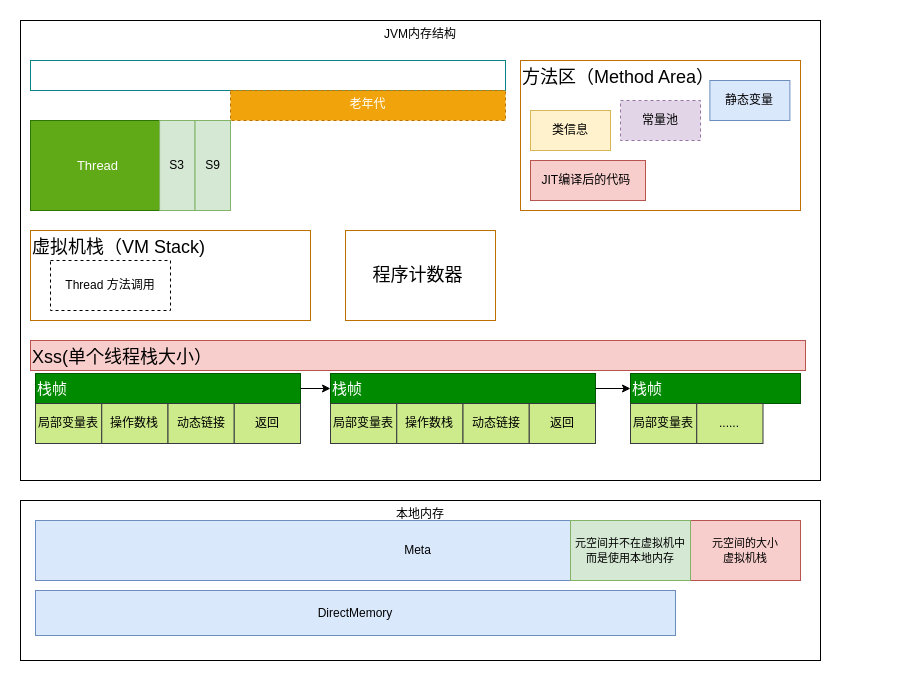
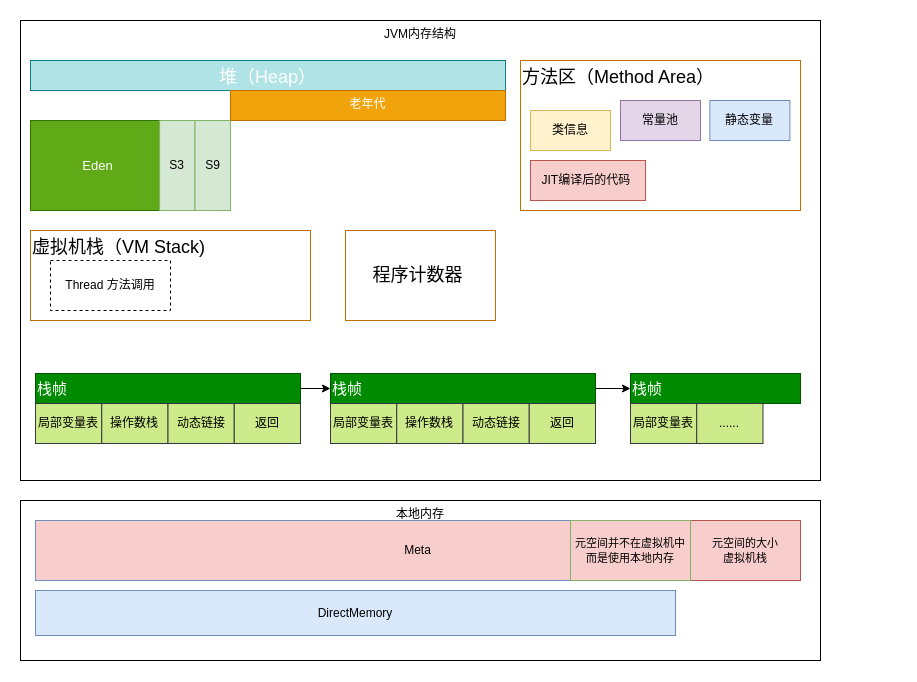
node "堆（Heap）": fillcolor #ffffff -> #b0e3e6
node "静态变量": moved (750, 101) -> (750, 121)
node "老年代": style dashed -> solid
node "常量池": style dashed -> solid
node "Thread": label "Thread" -> "Eden"
node "Xss(单个线程栈大小）": removed
node "Meta": fillcolor #dae8fc -> #f8cecc
node "元空间并不在虚拟机中 而是使用本地内存": fillcolor #d5e8d4 -> #f8cecc
